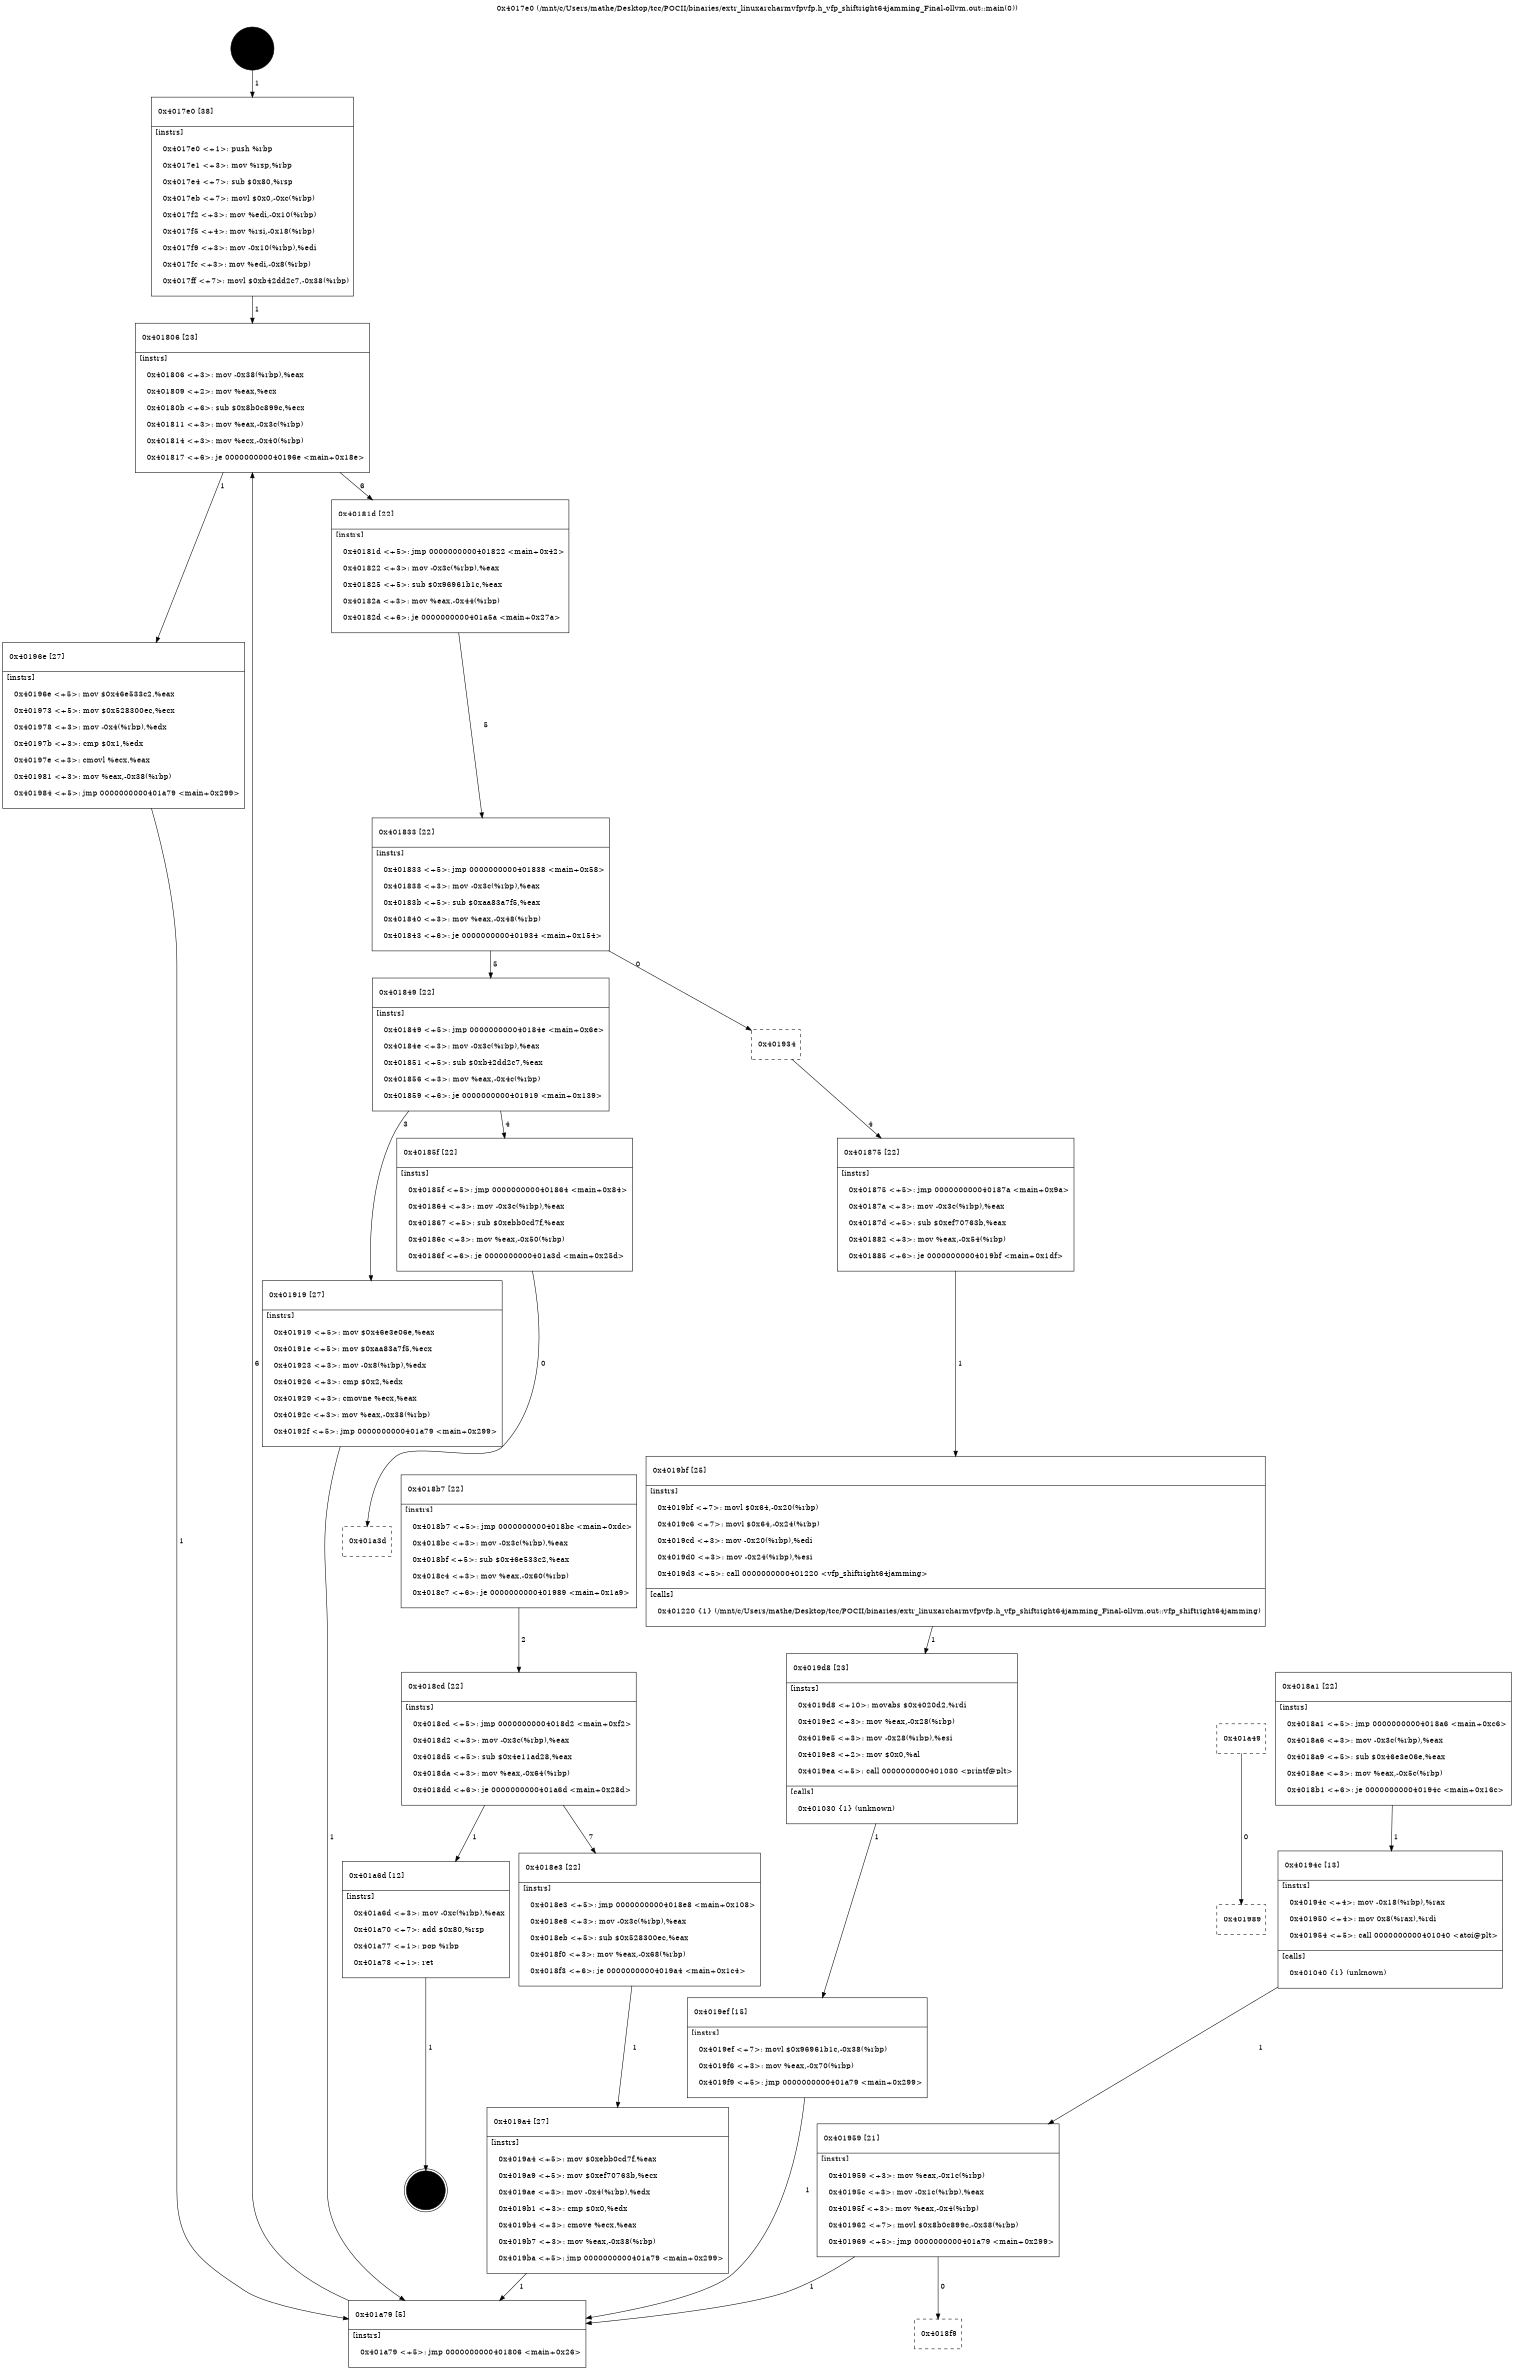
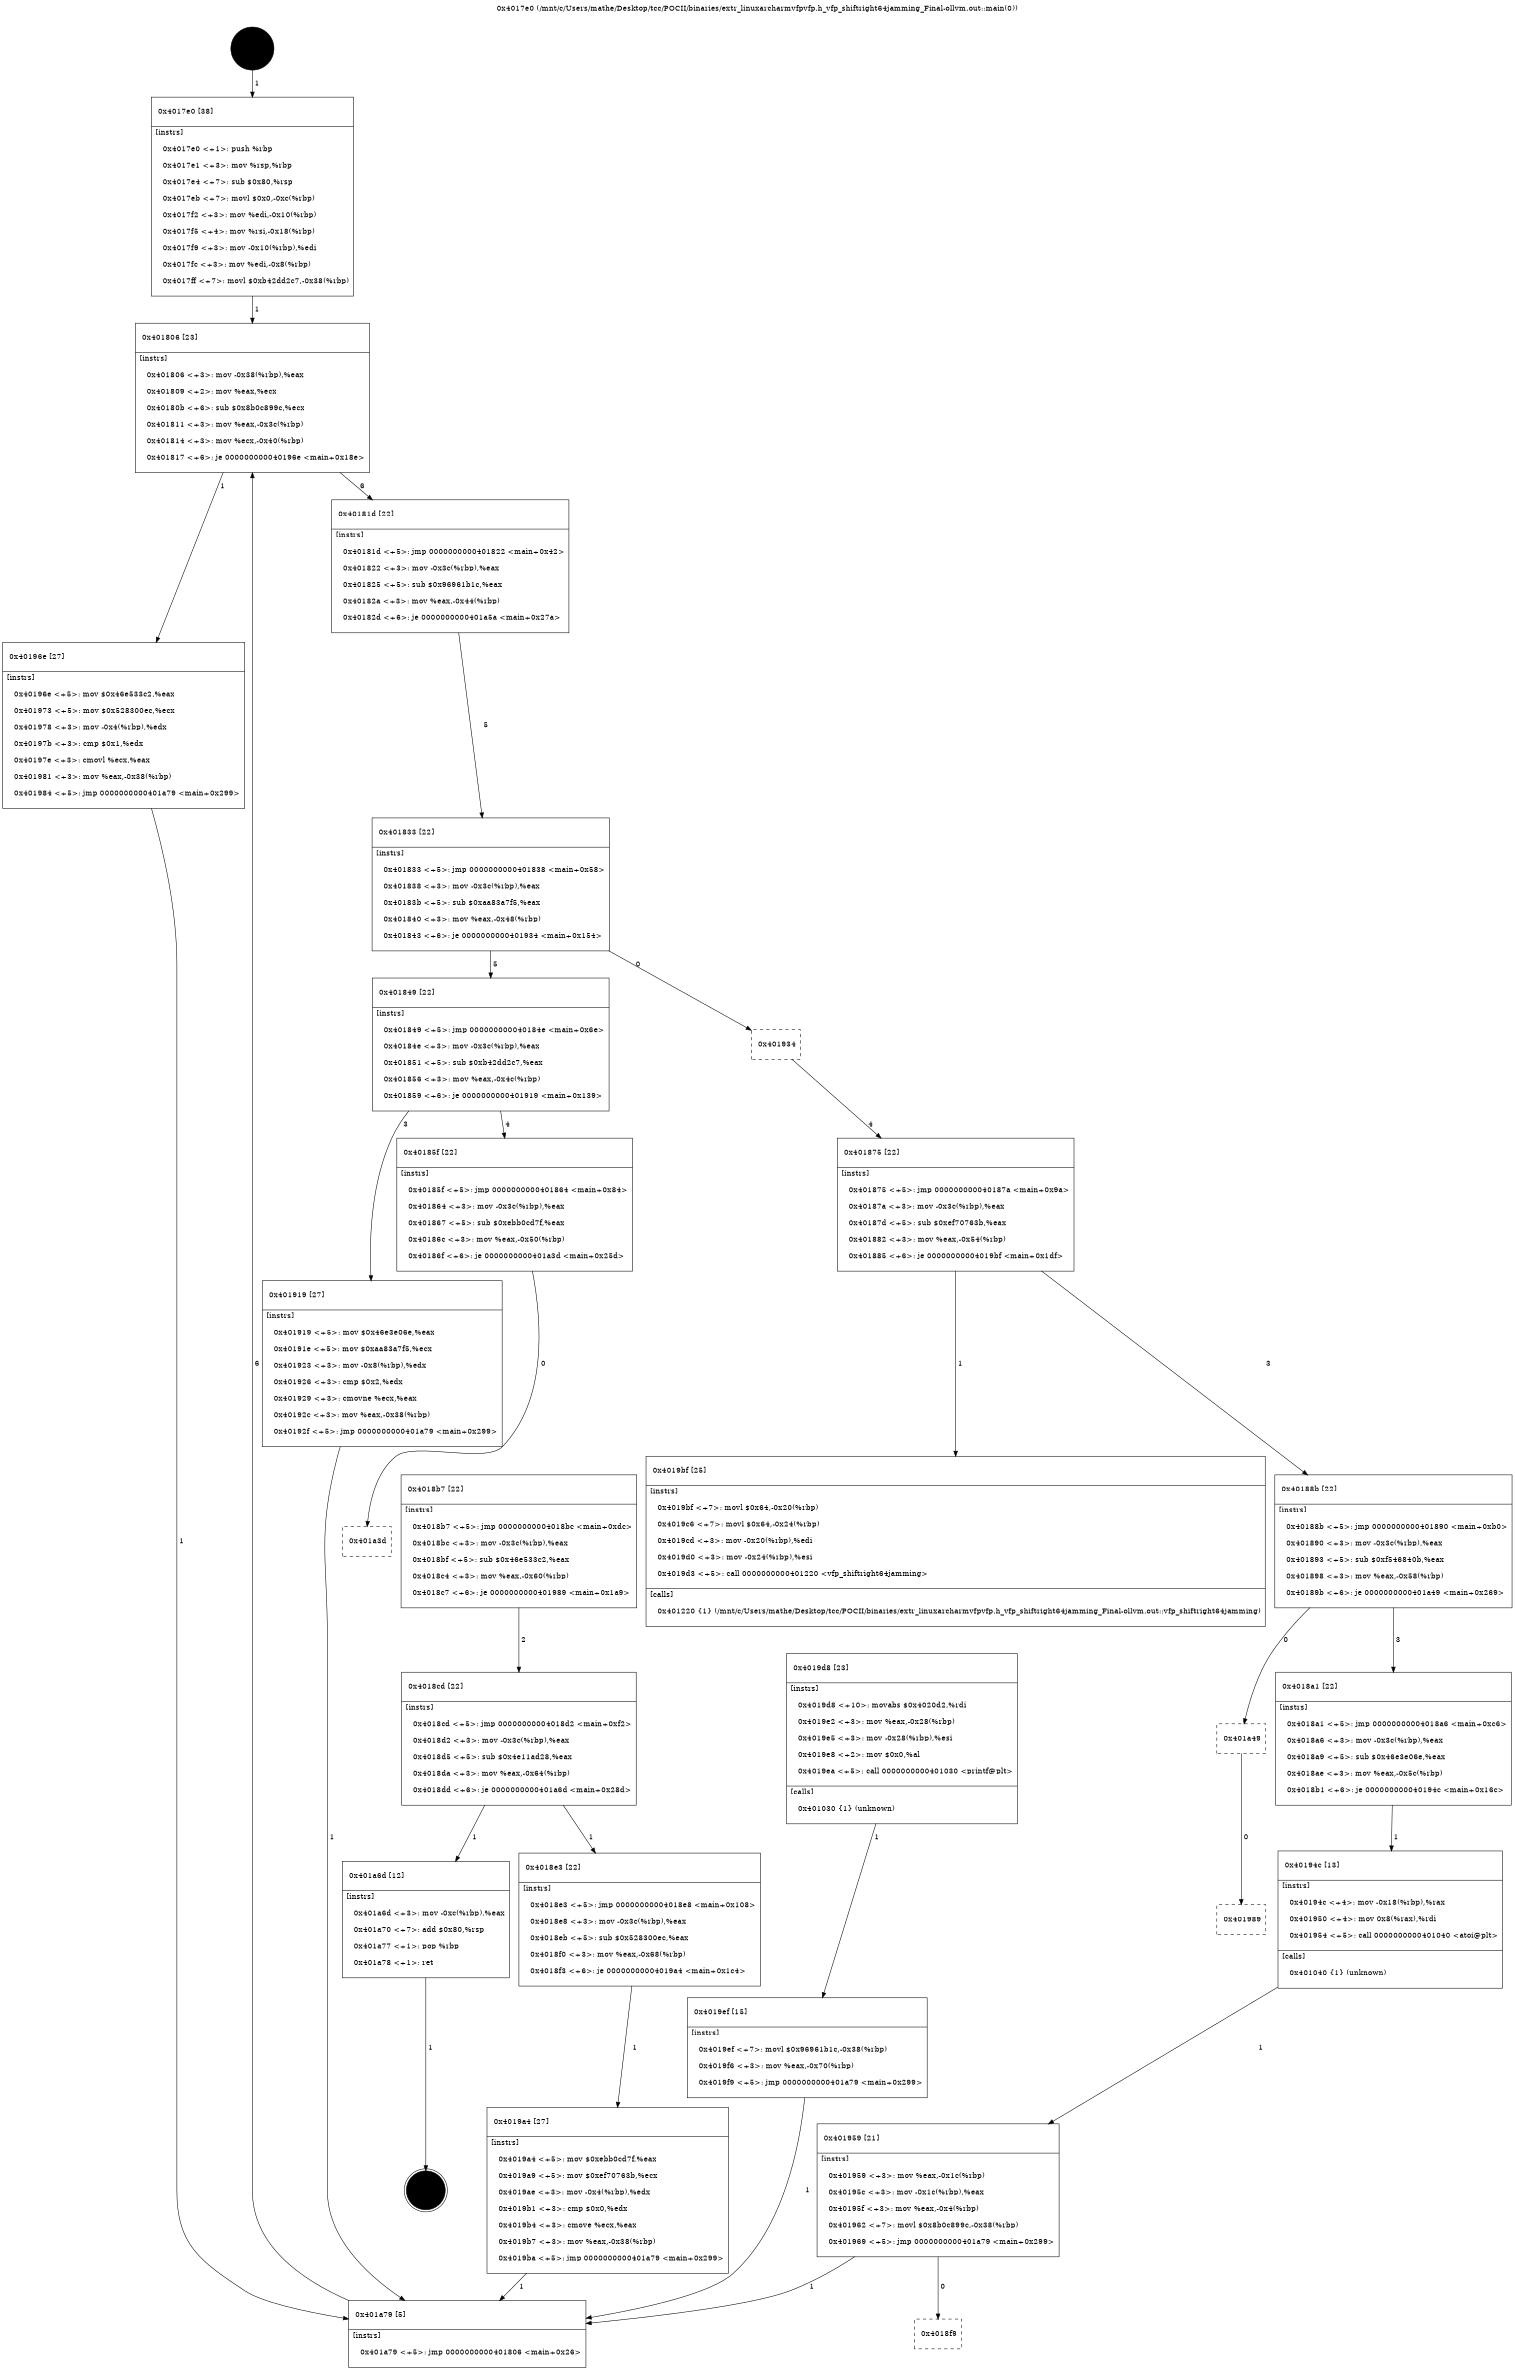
node "0x40188b [22]": added
edge "0x4019bf [25]" -> "0x4019d8 [23]": removed, label "1"
edge "0x4018cd [22]" -> "0x4018e3 [22]": label " 7" -> " 1"
